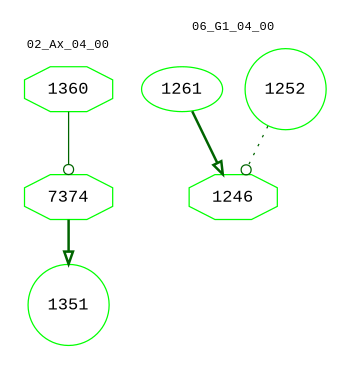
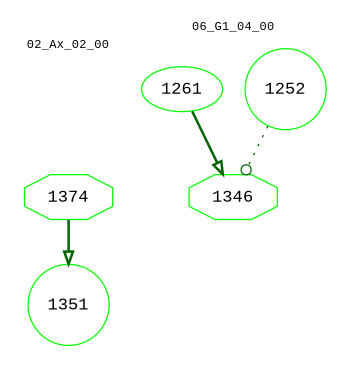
cluster "02_Ax_04_00": label "02_Ax_04_00" -> "02_Ax_02_00"
node "1360": removed
node "7374": label "7374" -> "1374"
node "1246": label "1246" -> "1346"
